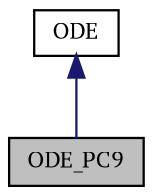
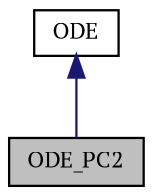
node "ODE_PC9": label "ODE_PC9" -> "ODE_PC2"
